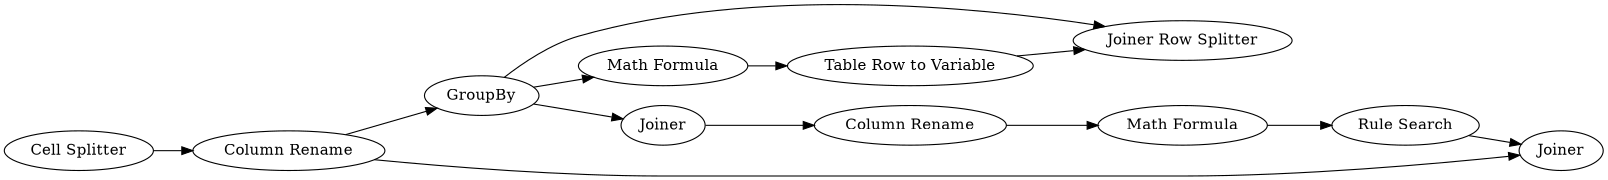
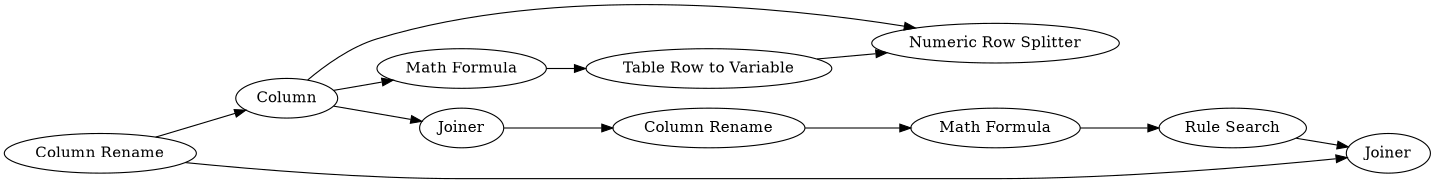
node "Joiner Row Splitter": label "Joiner Row Splitter" -> "Numeric Row Splitter"
node "GroupBy": label "GroupBy" -> "Column"
node "Cell Splitter": removed
